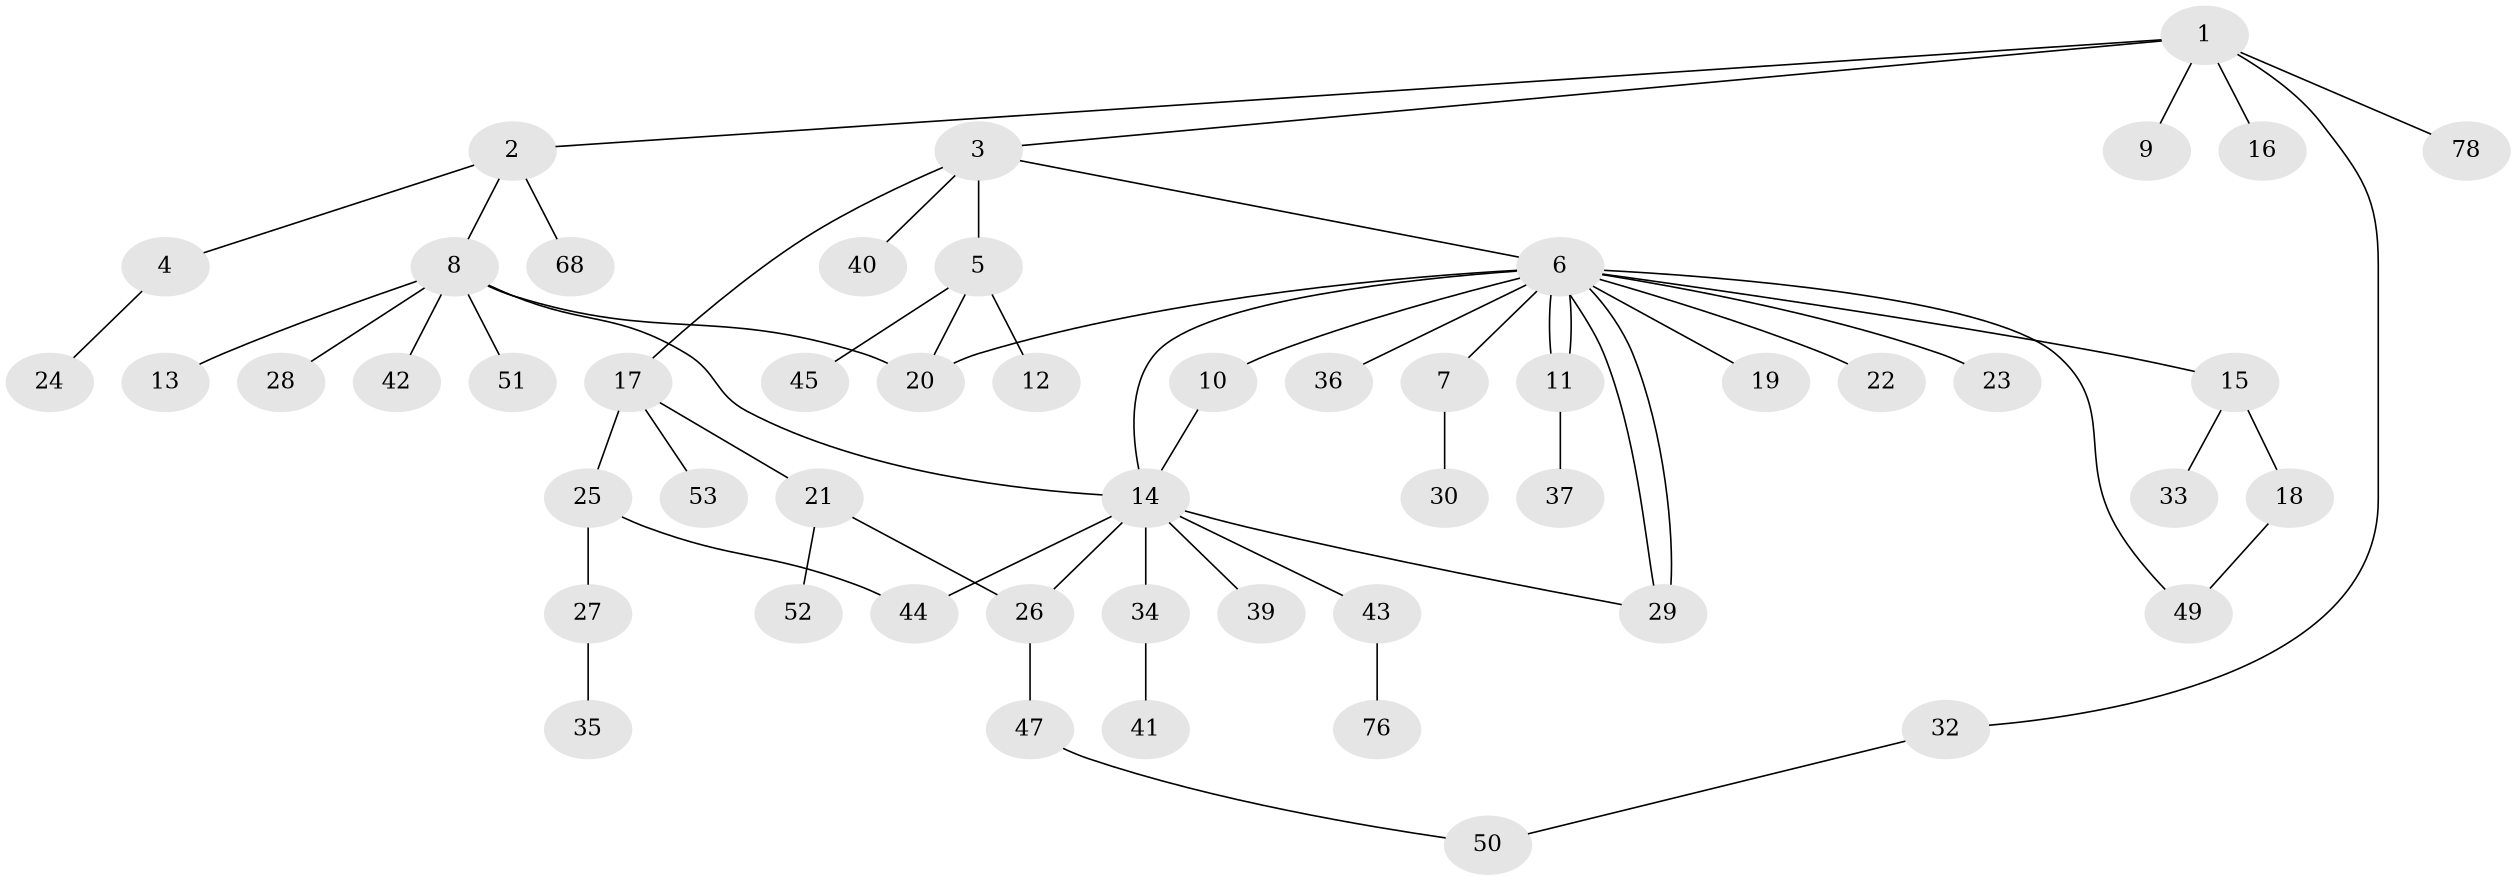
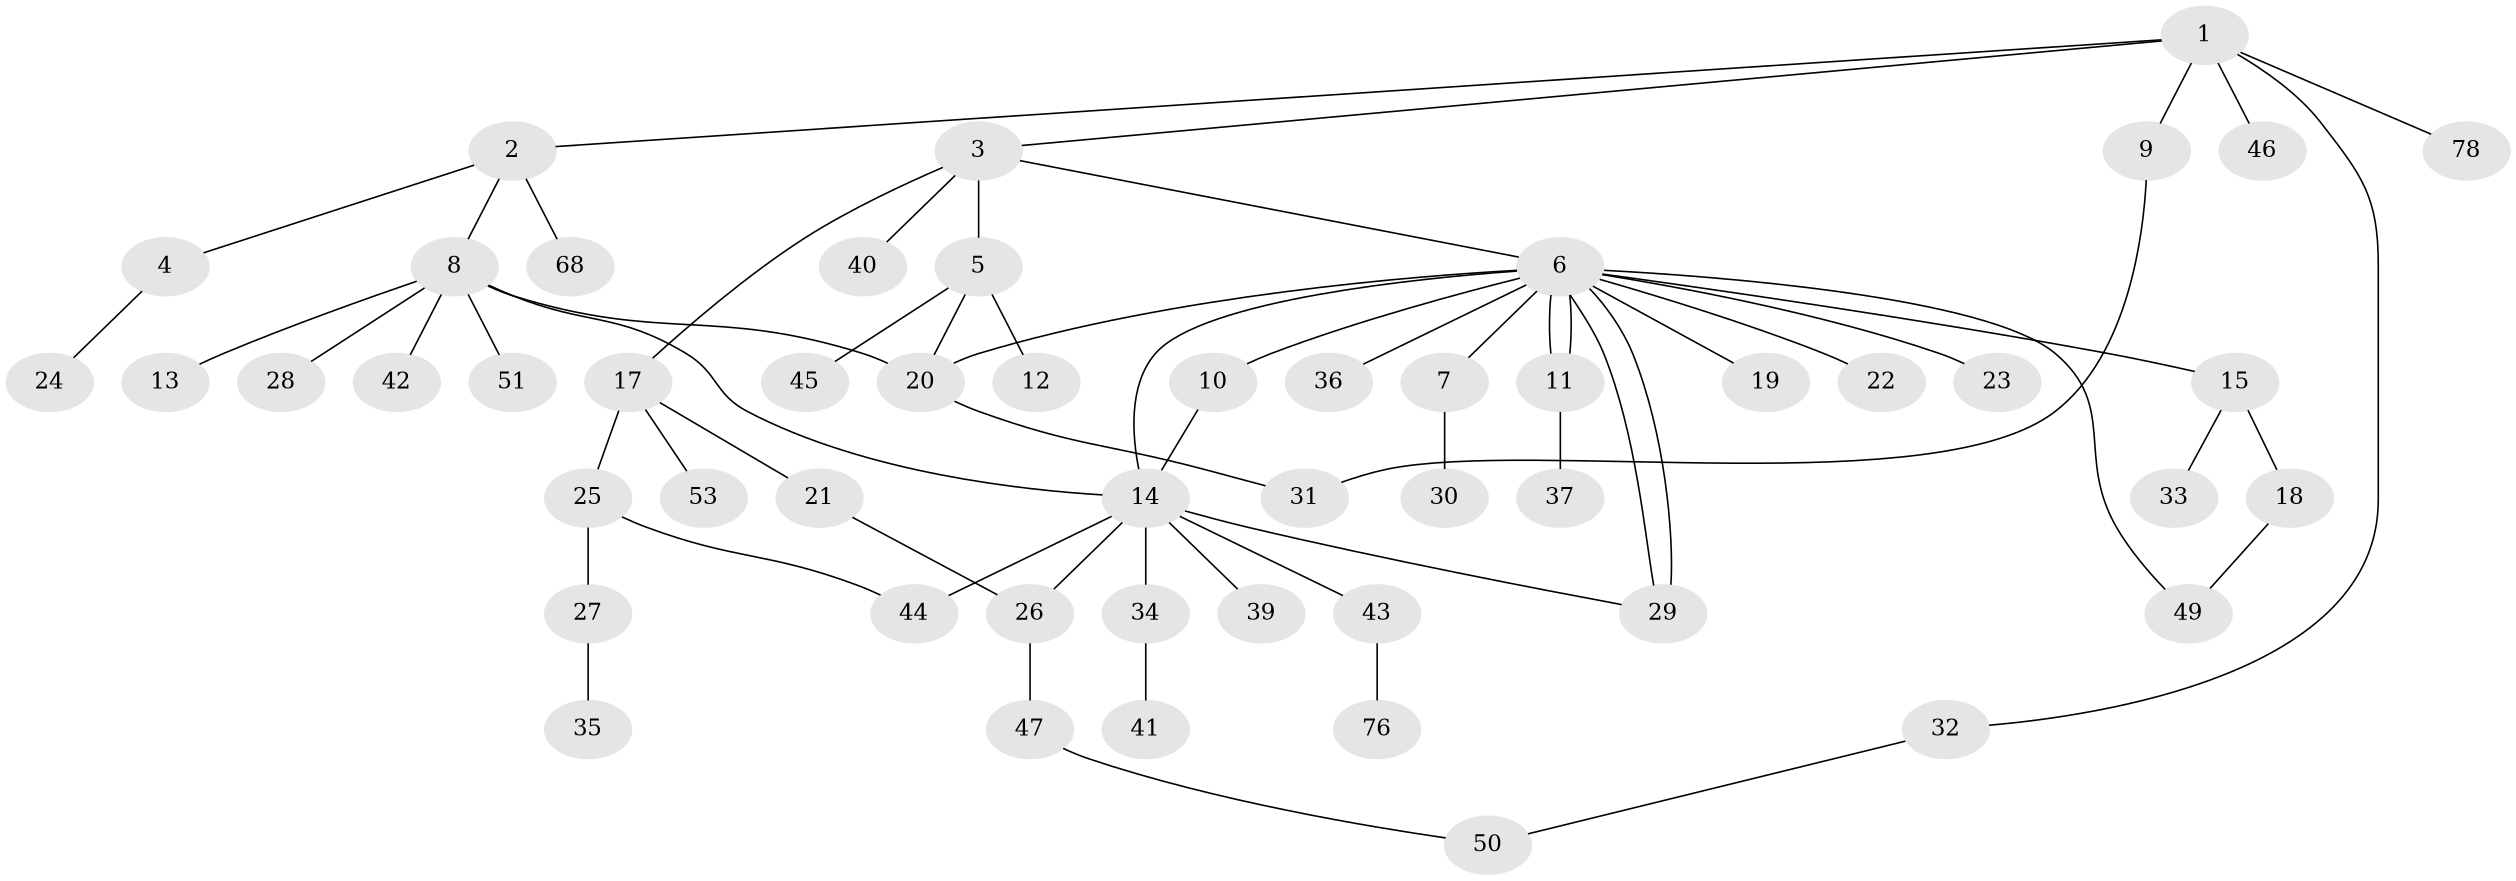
node "16": label "16" -> "46"
node "31": added
node "52": removed
